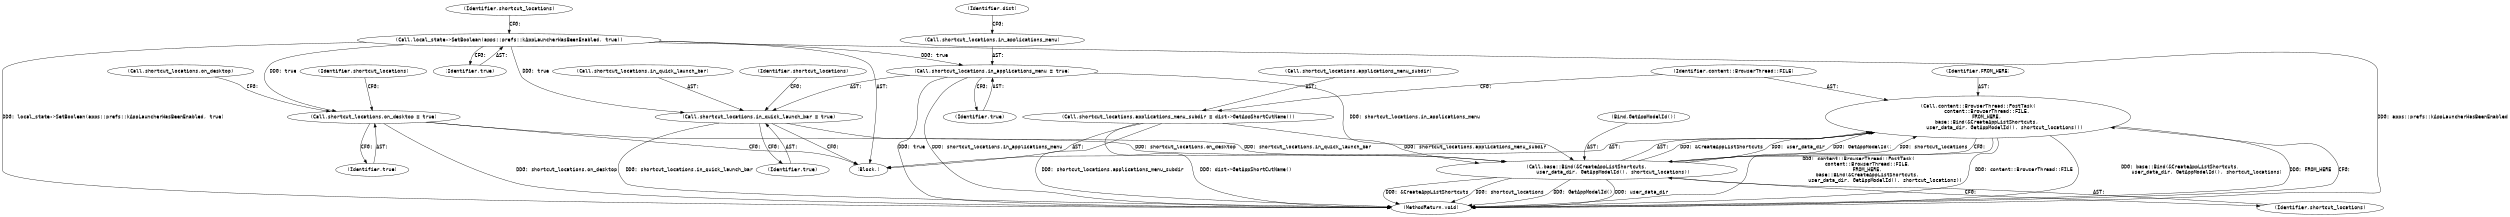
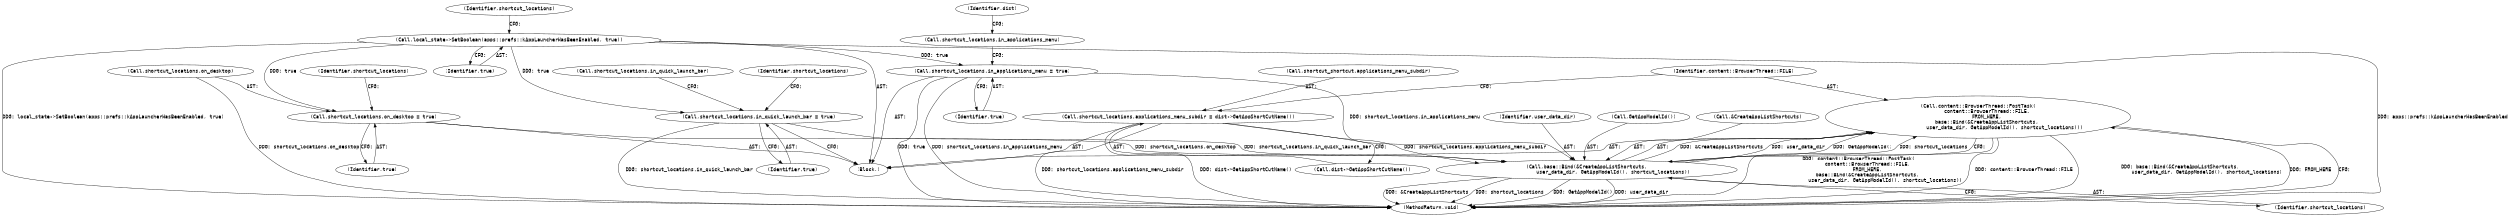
edge "(Call,shortcut_locations.in_applications_menu)" -> "(Call,shortcut_locations.in_applications_menu = true)": label "AST: " -> "CFG: "
node "(Call,shortcut_locations.applications_menu_subdir)": label "(Call,shortcut_locations.applications_menu_subdir)" -> "(Call,shortcut_shortcut.applications_menu_subdir)"
node "(Identifier,FROM_HERE)": removed
edge "(Call,shortcut_locations.in_applications_menu = true)" -> "(Call,shortcut_locations.in_quick_launch_bar = true)": now "(Call,shortcut_locations.in_applications_menu = true)" -> "(Block,)"
edge "(Call,shortcut_locations.on_desktop)" -> "(Call,shortcut_locations.on_desktop = true)": label "CFG: " -> "AST: "
edge "(Call,shortcut_locations.in_quick_launch_bar)" -> "(Call,shortcut_locations.in_quick_launch_bar = true)": label "AST: " -> "CFG: "
node "(Identifier,user_data_dir)": added
node "(Bind,GetAppModelId())": label "(Bind,GetAppModelId())" -> "(Call,GetAppModelId())"
node "(Call,&CreateAppListShortcuts)": added
edge "(Call,shortcut_locations.on_desktop = true)" -> "(Block,)": label "CFG: " -> "AST: "
node "(Call,dist->GetAppShortCutName())": added
edge "(Call,shortcut_locations.on_desktop = true)" -> "(MethodReturn,void)": now "(Call,shortcut_locations.on_desktop)" -> "(MethodReturn,void)"
